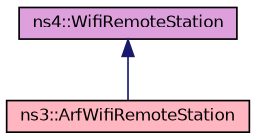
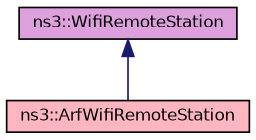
node "ns4::WifiRemoteStation": label "ns4::WifiRemoteStation" -> "ns3::WifiRemoteStation"
